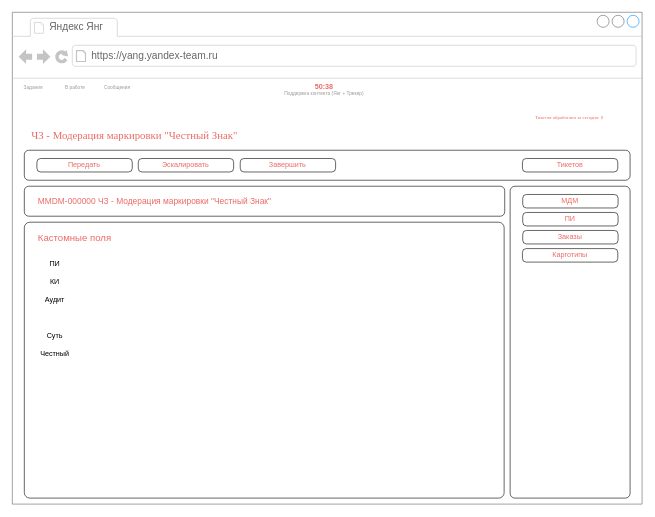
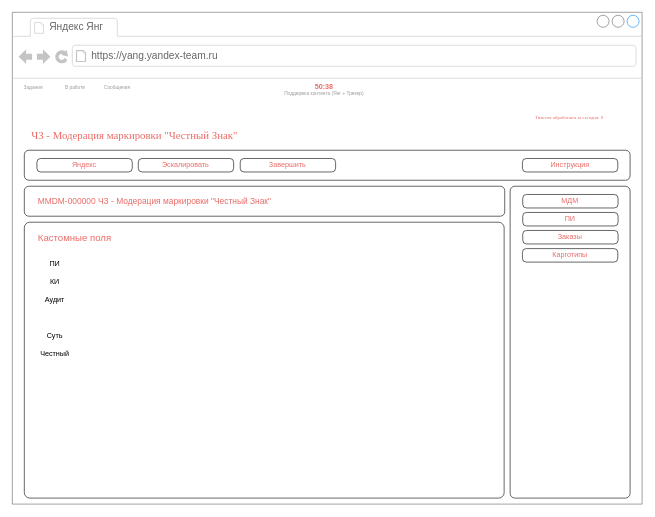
node "Передать": label "Передать" -> "Яндекс"
node "Тикетов": label "Тикетов" -> "Инструкция"
